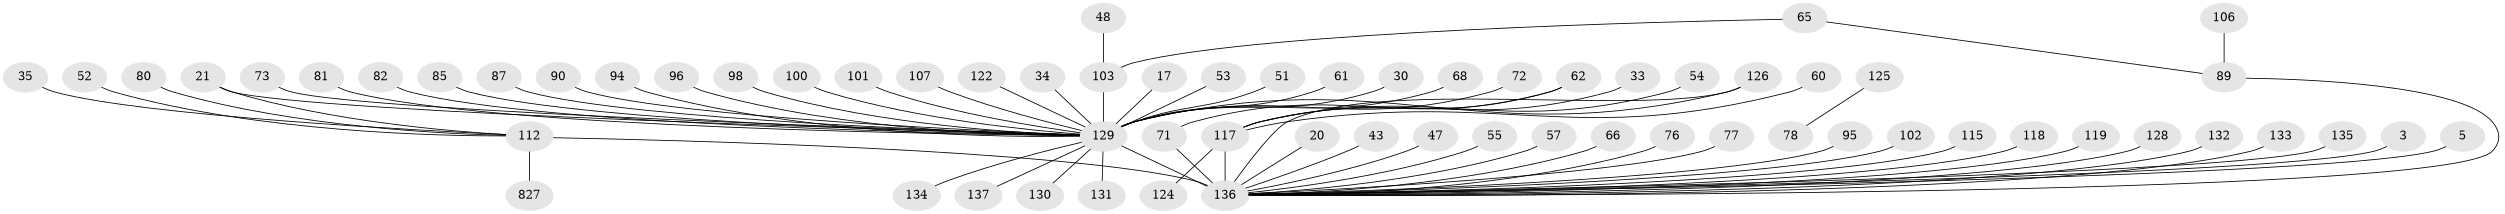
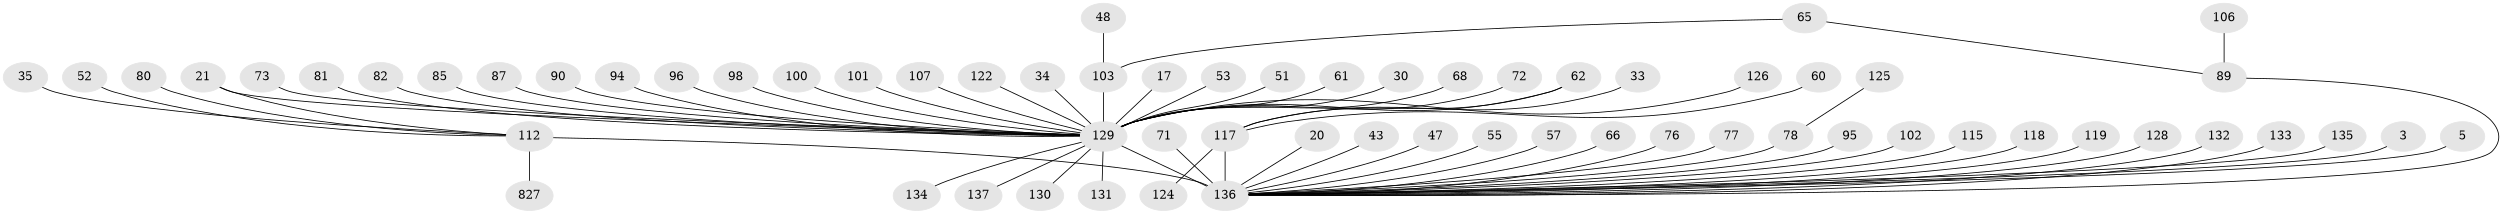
node "54": removed
edge "126" -- "136": now "78" -- "136"
edge "62" -- "71": now "62" -- "129"
